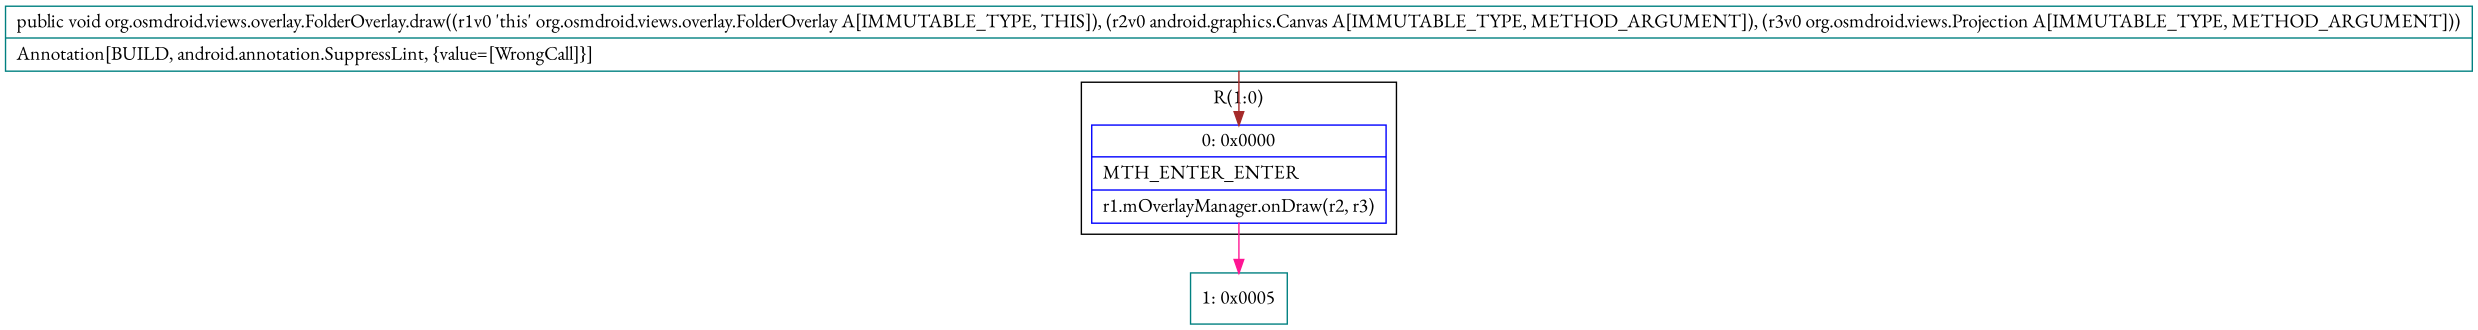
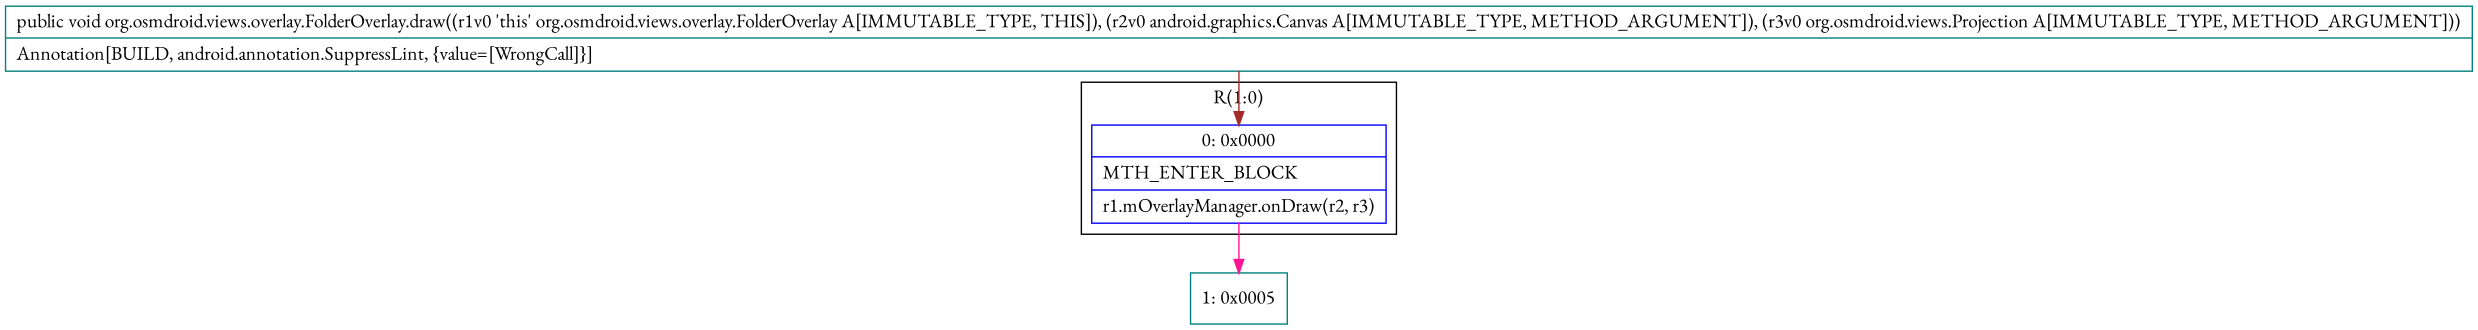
node "0: 0x0000": text "MTH_ENTER_ENTER" -> "MTH_ENTER_BLOCK"
